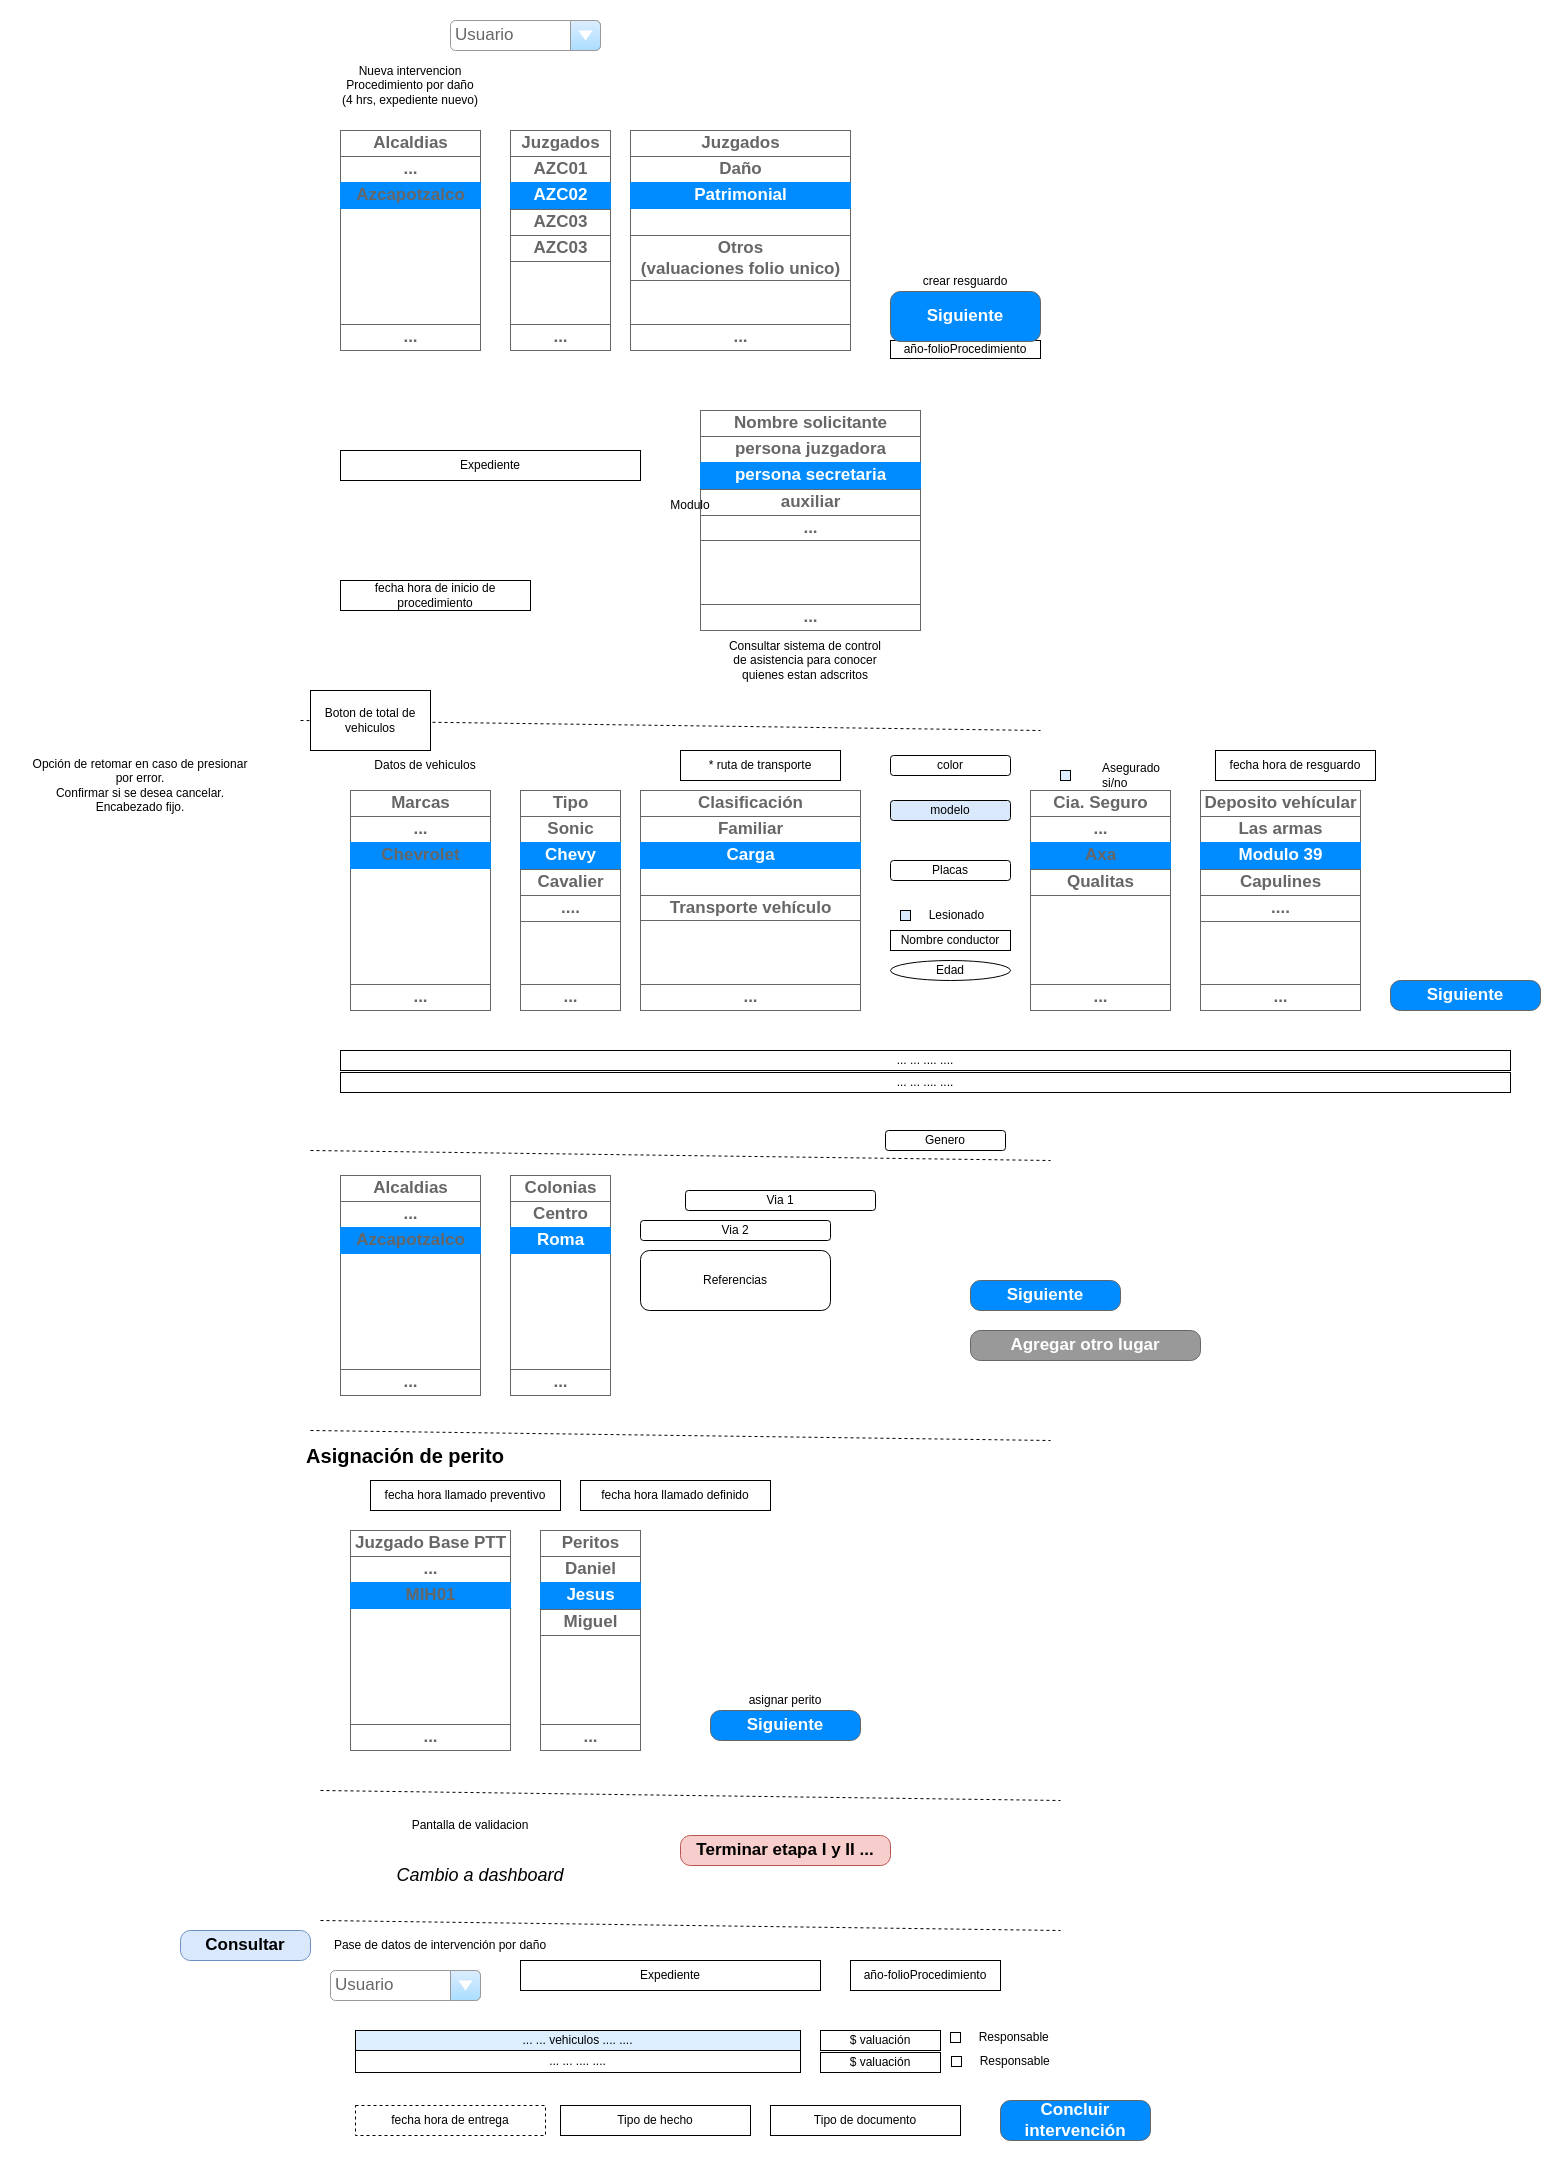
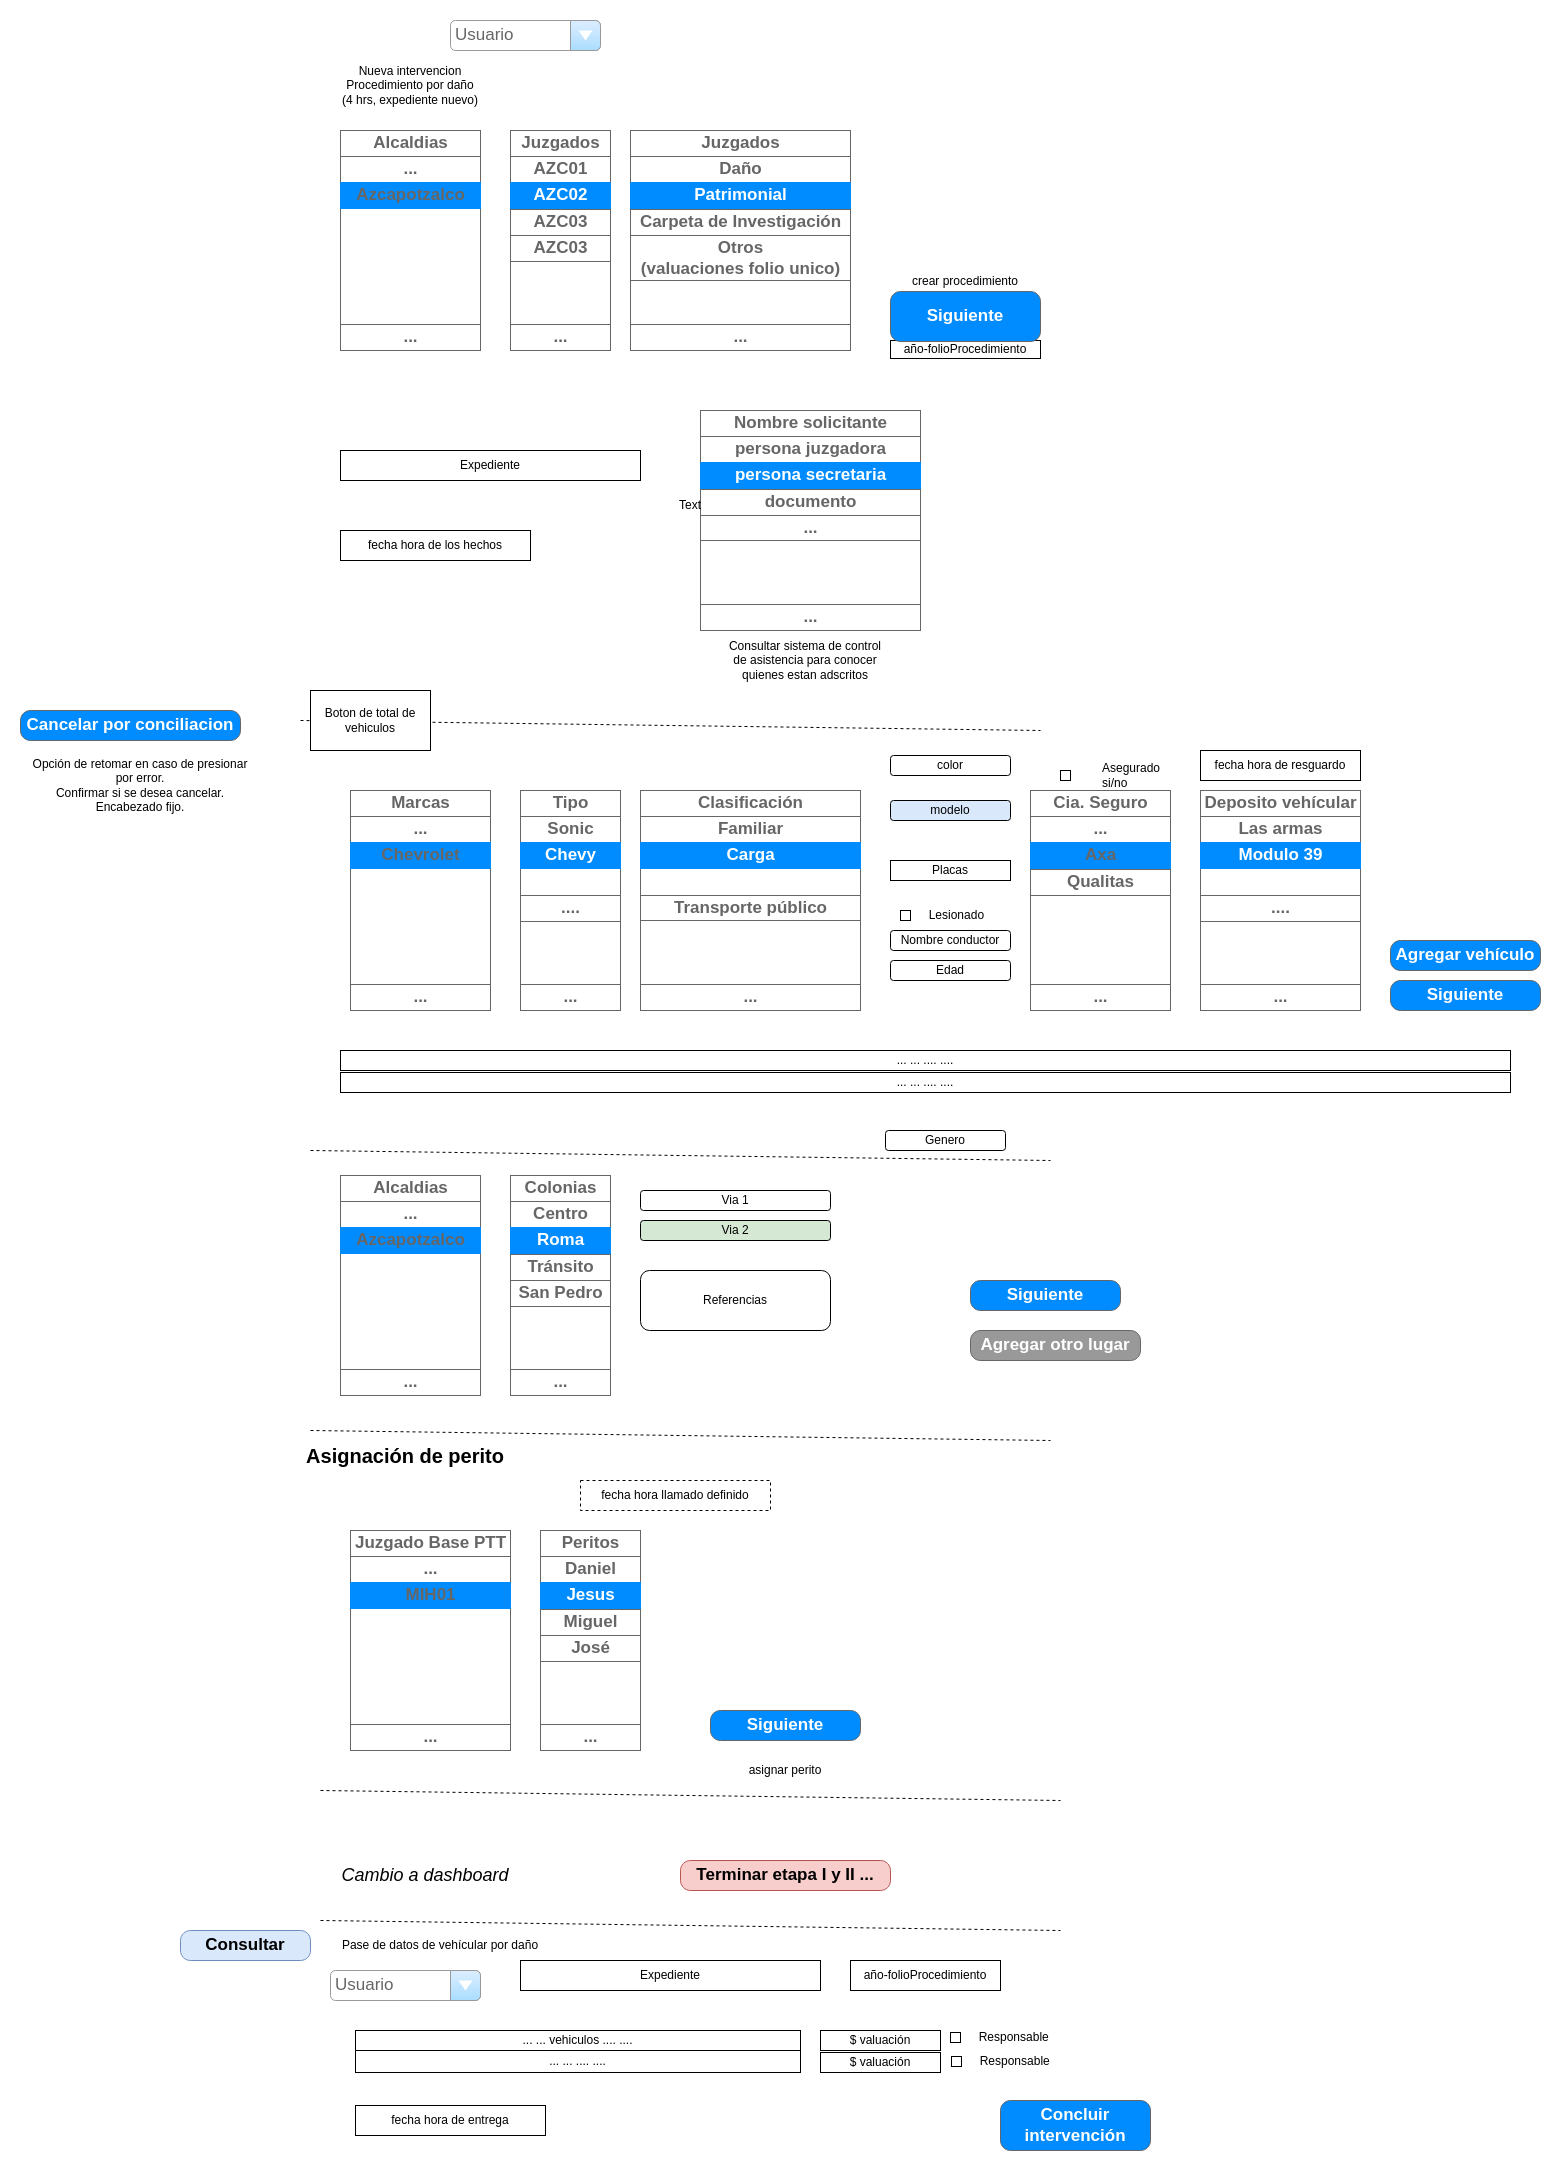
node "Carpeta de Investigación": added
node "crear resguardo": label "crear resguardo" -> "crear procedimiento"
node "auxiliar": label "auxiliar" -> "documento"
node "Modulo": label "Modulo" -> "Text"
node "fecha hora de los hechos": added
node "fecha hora de inicio de procedimiento": removed
node "Cancelar por conciliacion": added
node "Datos de vehiculos": removed
node "* ruta de transporte": removed
node "fecha hora de resguardo": moved (1296, 766) -> (1281, 766)
node "Asegurado si/no": fillcolor #ddeeff -> #ffffff
node "Placas": shape rounded rectangle -> rectangle
node "Cavalier": removed
node "Capulines": removed
node "Transporte vehículo": label "Transporte vehículo" -> "Transporte público"
node "Lesionado": fillcolor #dae8fc -> #ffffff
node "Nombre conductor": shape rectangle -> rounded rectangle
node "Agregar vehículo": added
node "Edad": shape ellipse -> rounded rectangle
node "Via 1": moved (781, 1201) -> (736, 1201)
node "Via 2": fillcolor #ffffff -> #d5e8d4
node "Tránsito": added
node "Referencias": moved (736, 1281) -> (736, 1301)
node "San Pedro": added
node "Agregar otro lugar": size 230x30 -> 170x30
node "fecha hora llamado preventivo": removed
node "fecha hora llamado definido": style solid -> dashed
node "José": added
node "asignar perito": moved (786, 1700) -> (786, 1770)
node "Pantalla de validacion": removed
node "Terminar etapa I y II ...": moved (786, 1851) -> (786, 1876)
node "Cambio a dashboard": moved (481, 1876) -> (426, 1876)
node "Pase de datos de intervención por daño": label "Pase de datos de intervención por daño" -> "Pase de datos de vehícular por daño"
node "... ... vehiculos .... ....": fillcolor #ddeeff -> #ffffff
node "fecha hora de entrega": style dashed -> solid
node "Tipo de hecho": removed
node "Tipo de documento": removed
node "Concluir intervención": size 150x40 -> 150x50
